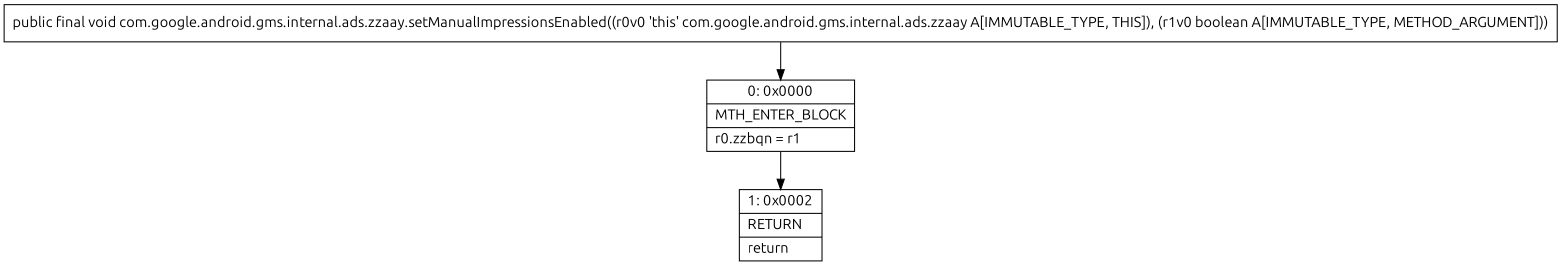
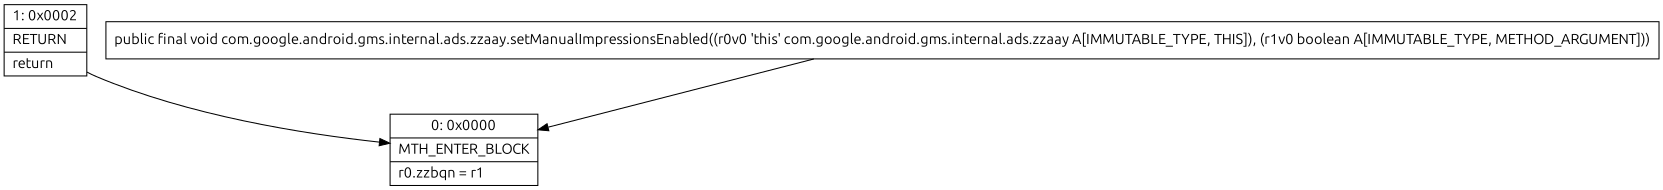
edge "0: 0x0000" -> "1: 0x0002": reversed
